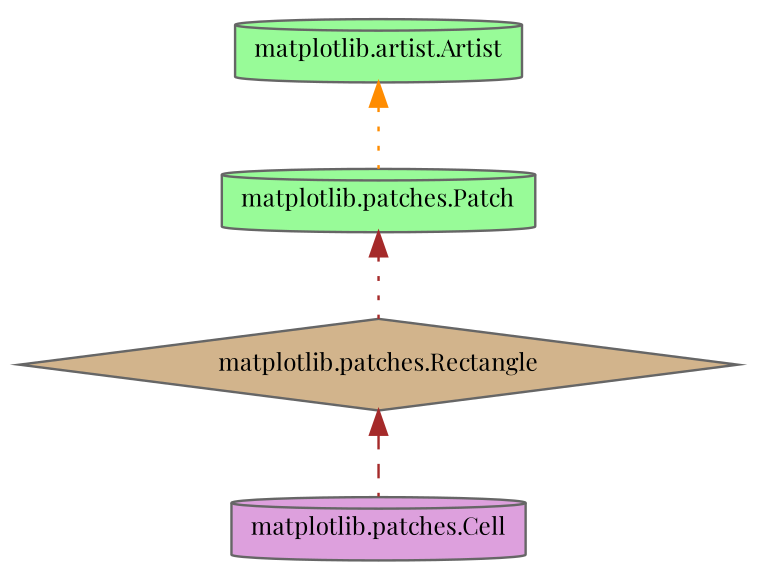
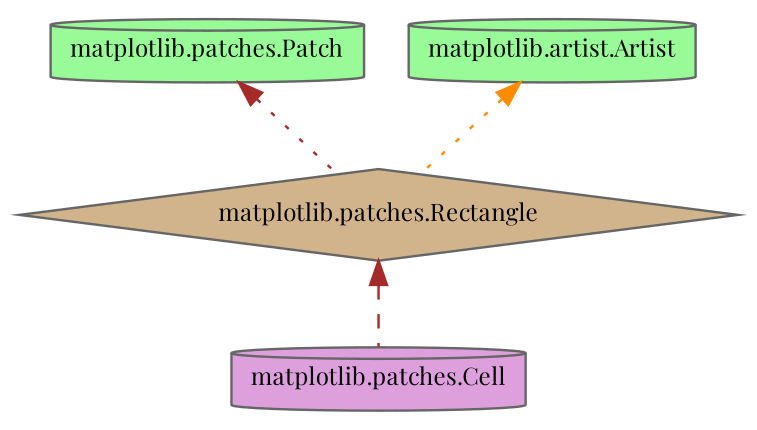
edge "matplotlib.patches.Patch" -> "matplotlib.artist.Artist": now "matplotlib.patches.Rectangle" -> "matplotlib.artist.Artist"
